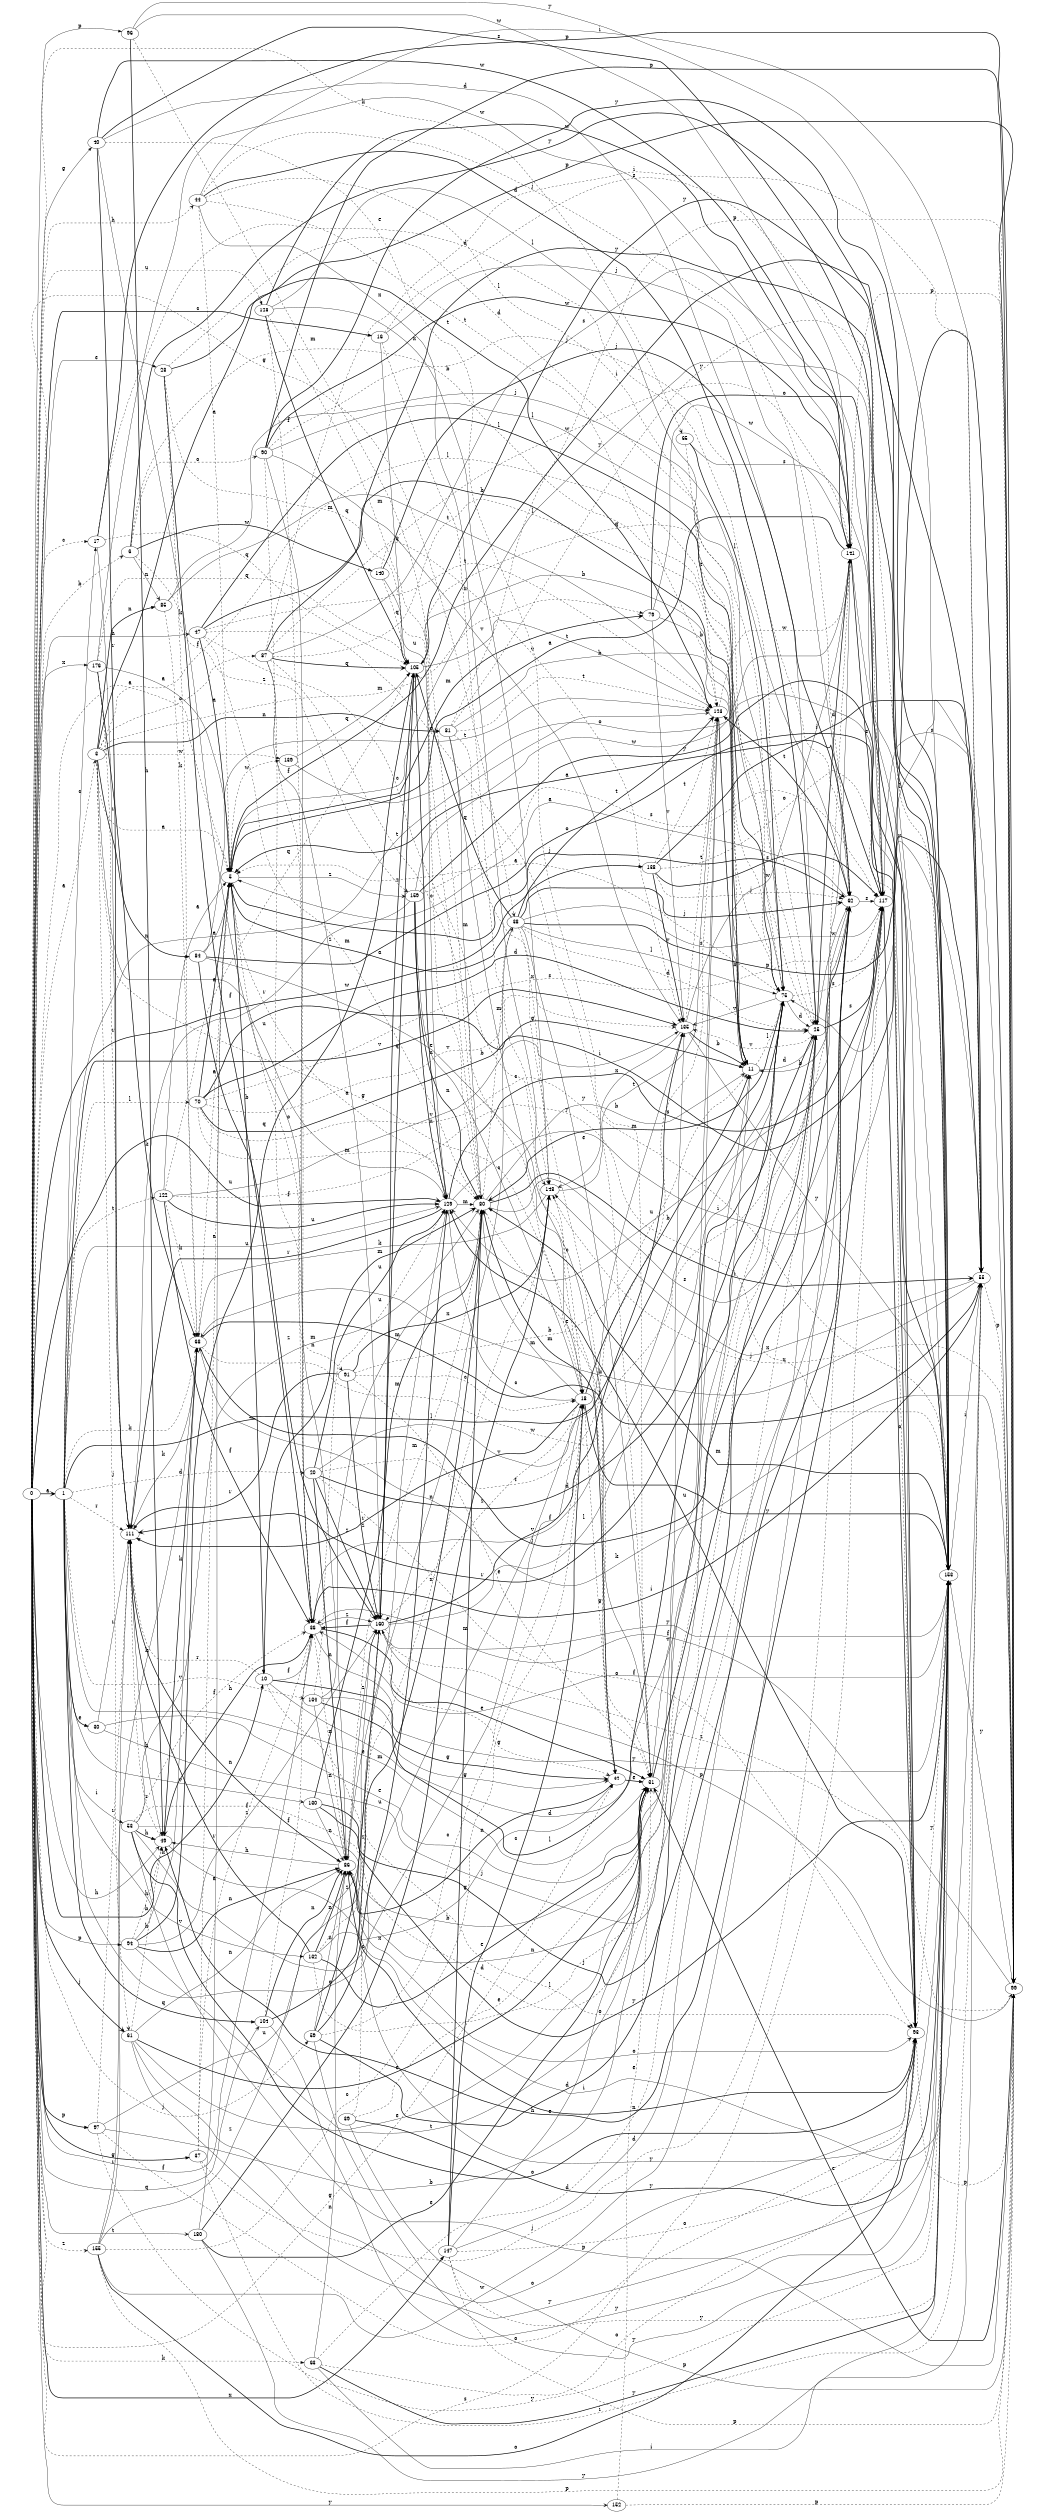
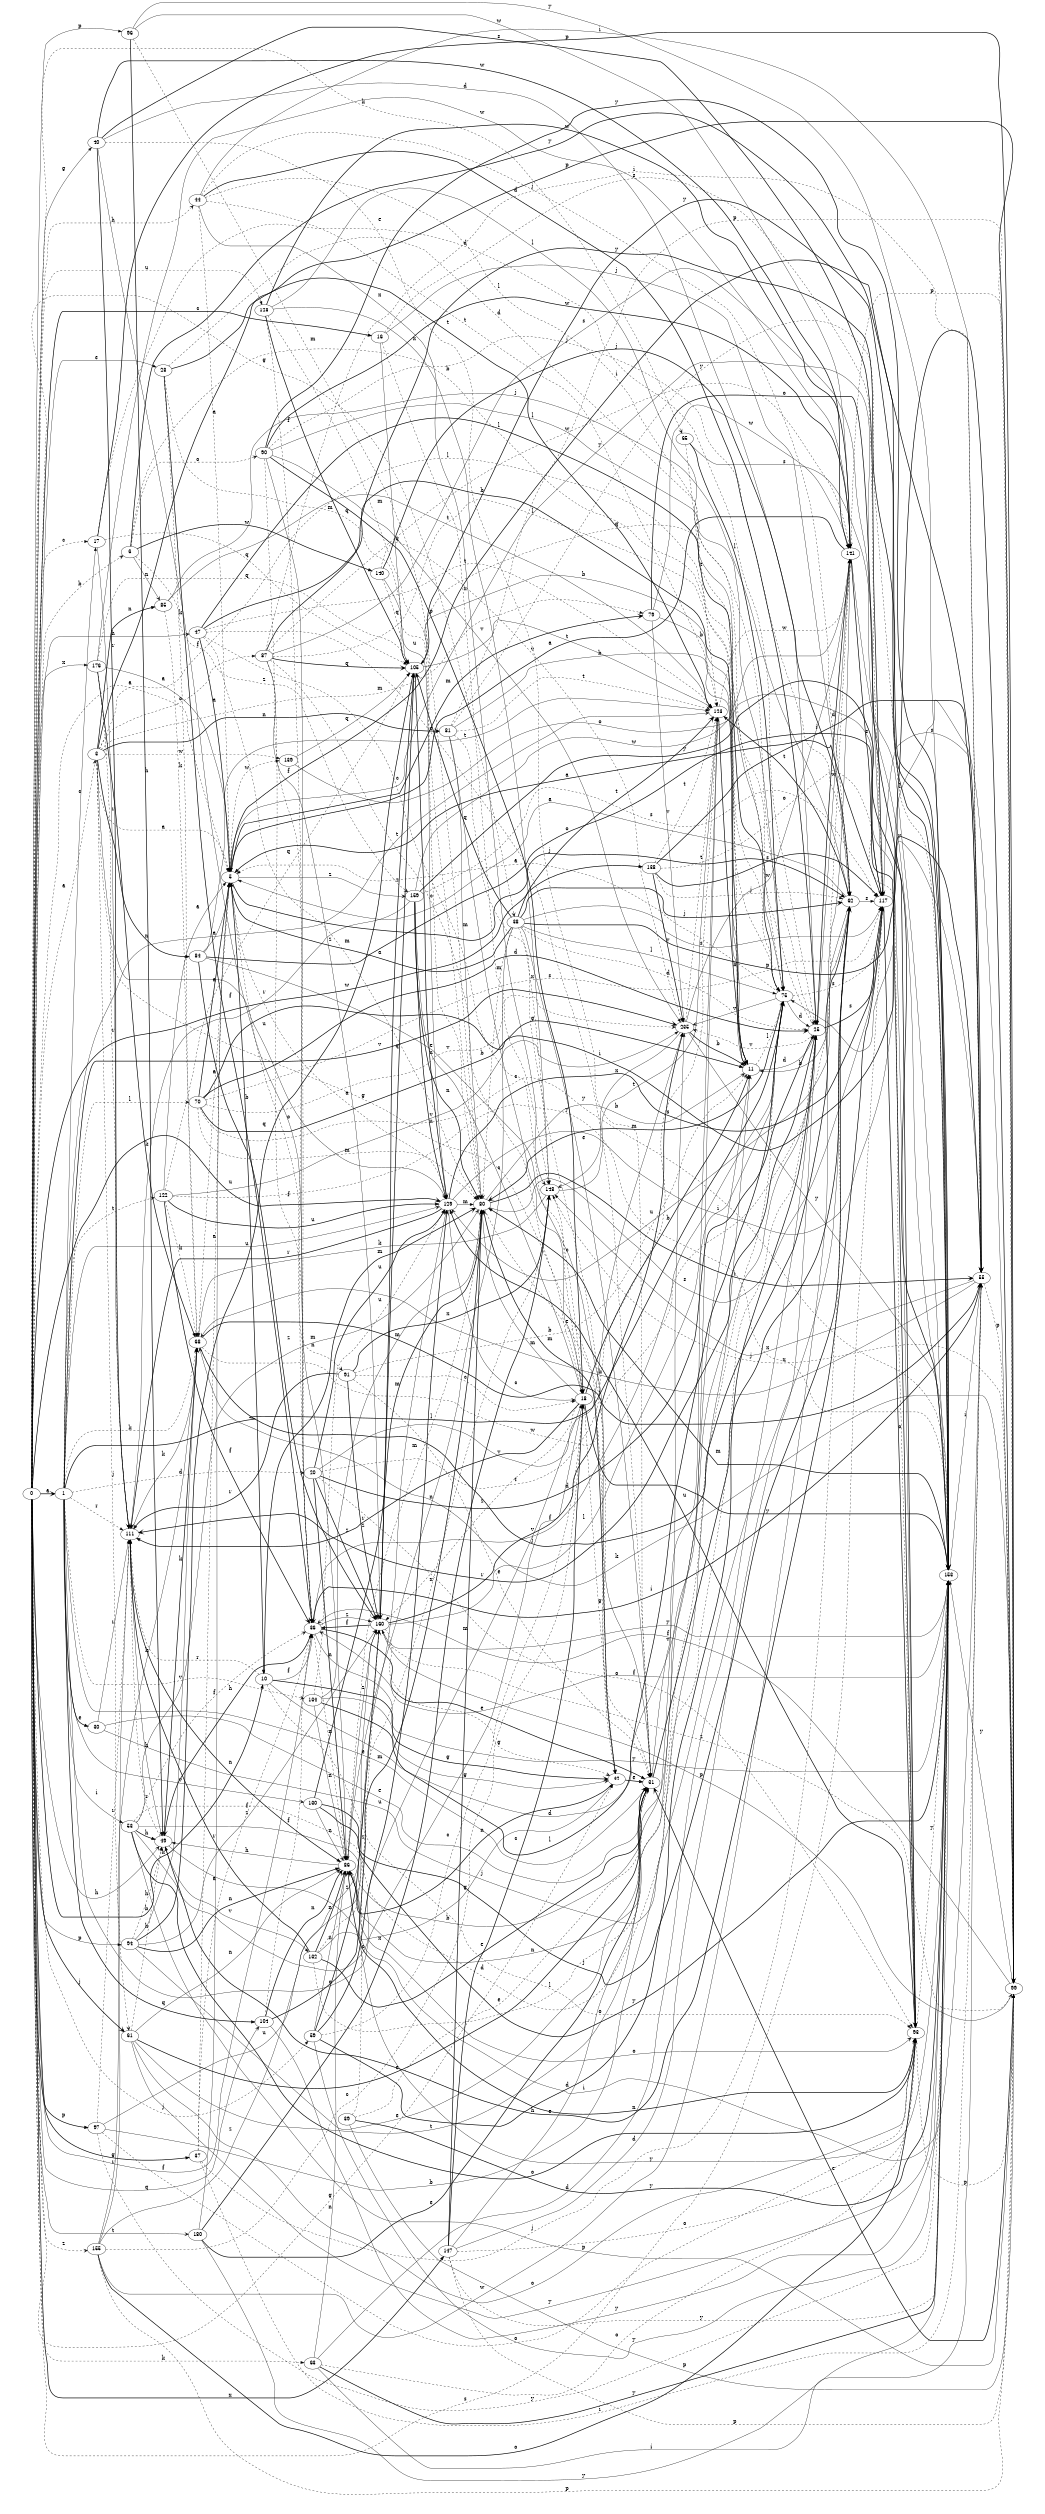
edge "90" -> "99": now "90" -> "18"
edge "25" -> "62": now "25" -> "141"
node "135": label "135" -> "235"
edge "80" -> "38": reversed
edge "63" -> "25": style dashed -> solid
edge "1" -> "132": now "49" -> "132"
node "152": removed
